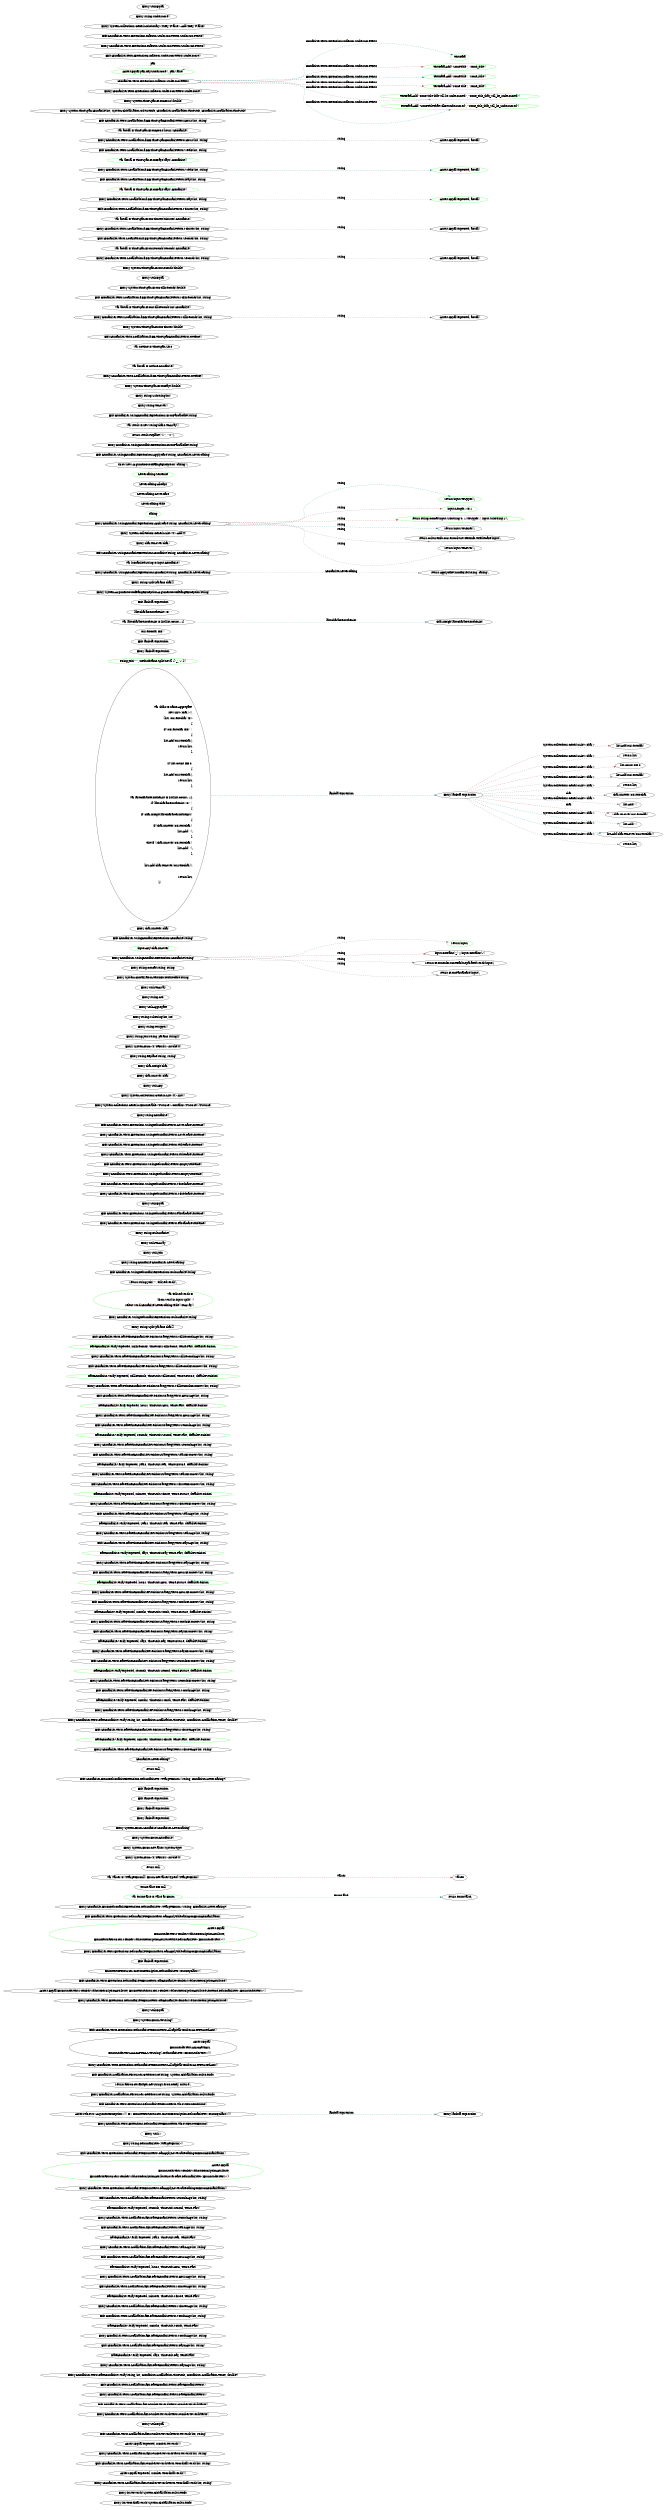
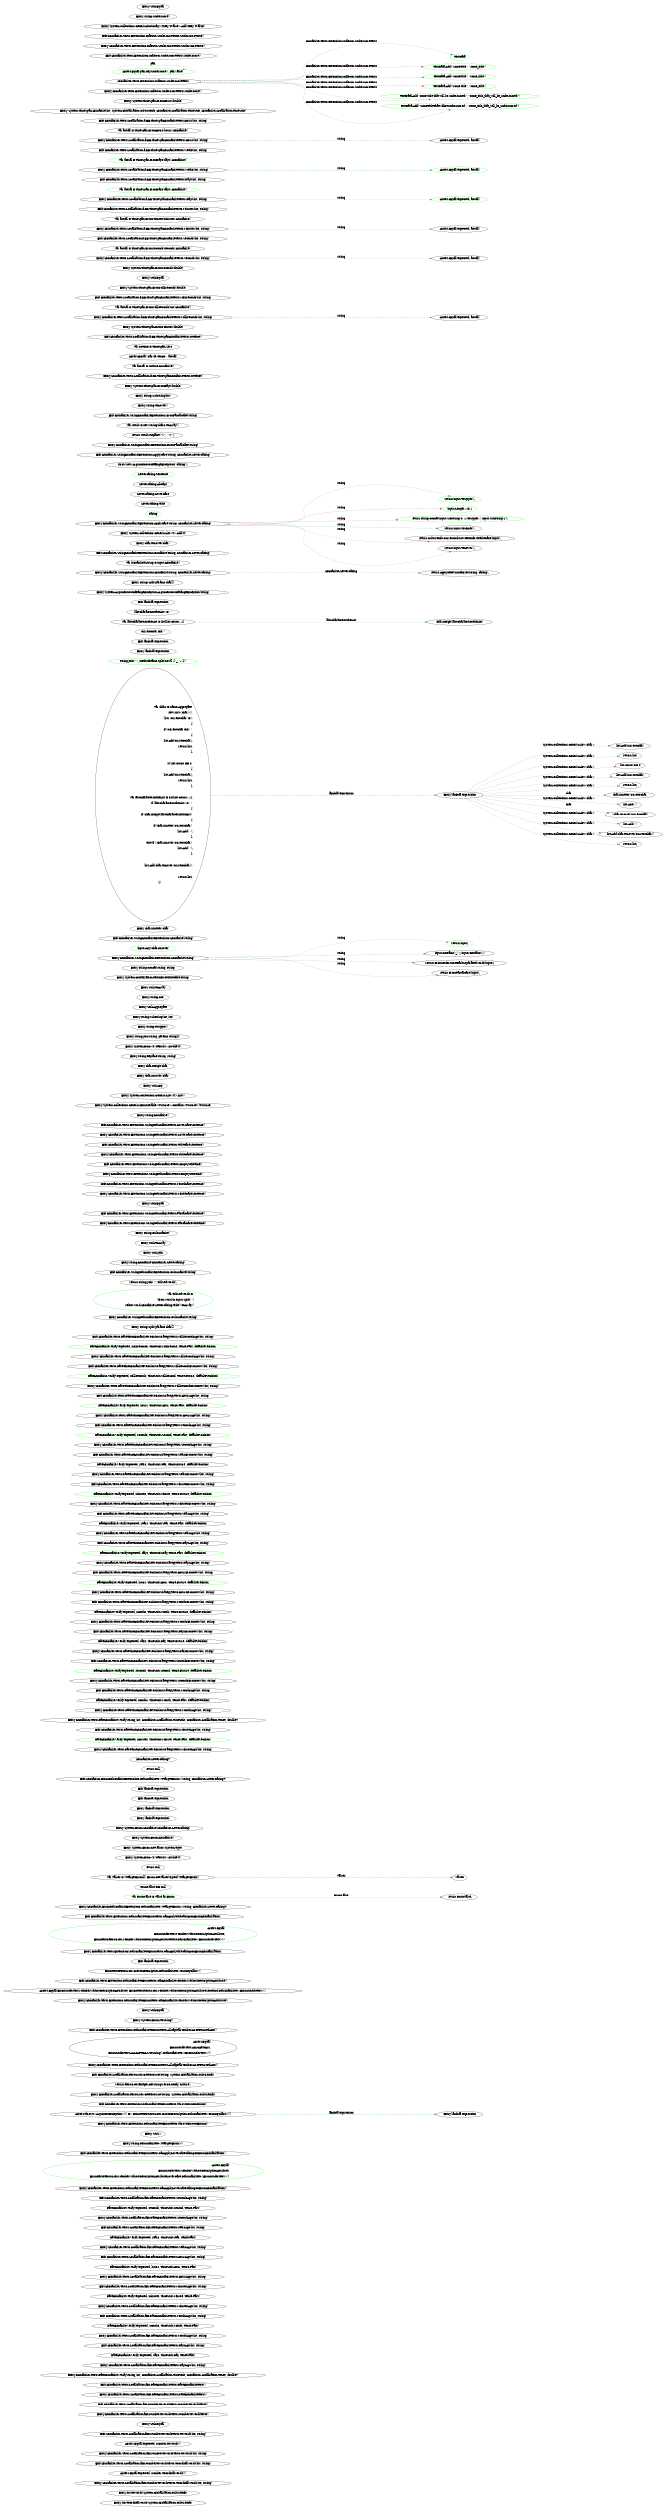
node "Assert.Equal(''pas de temps'', actual)": added
edge "Entry Humanizer.StringHumanizeExtensions.Humanize(string)" -> "input.Contains('_') || input.Contains('-')": color brown -> teal
